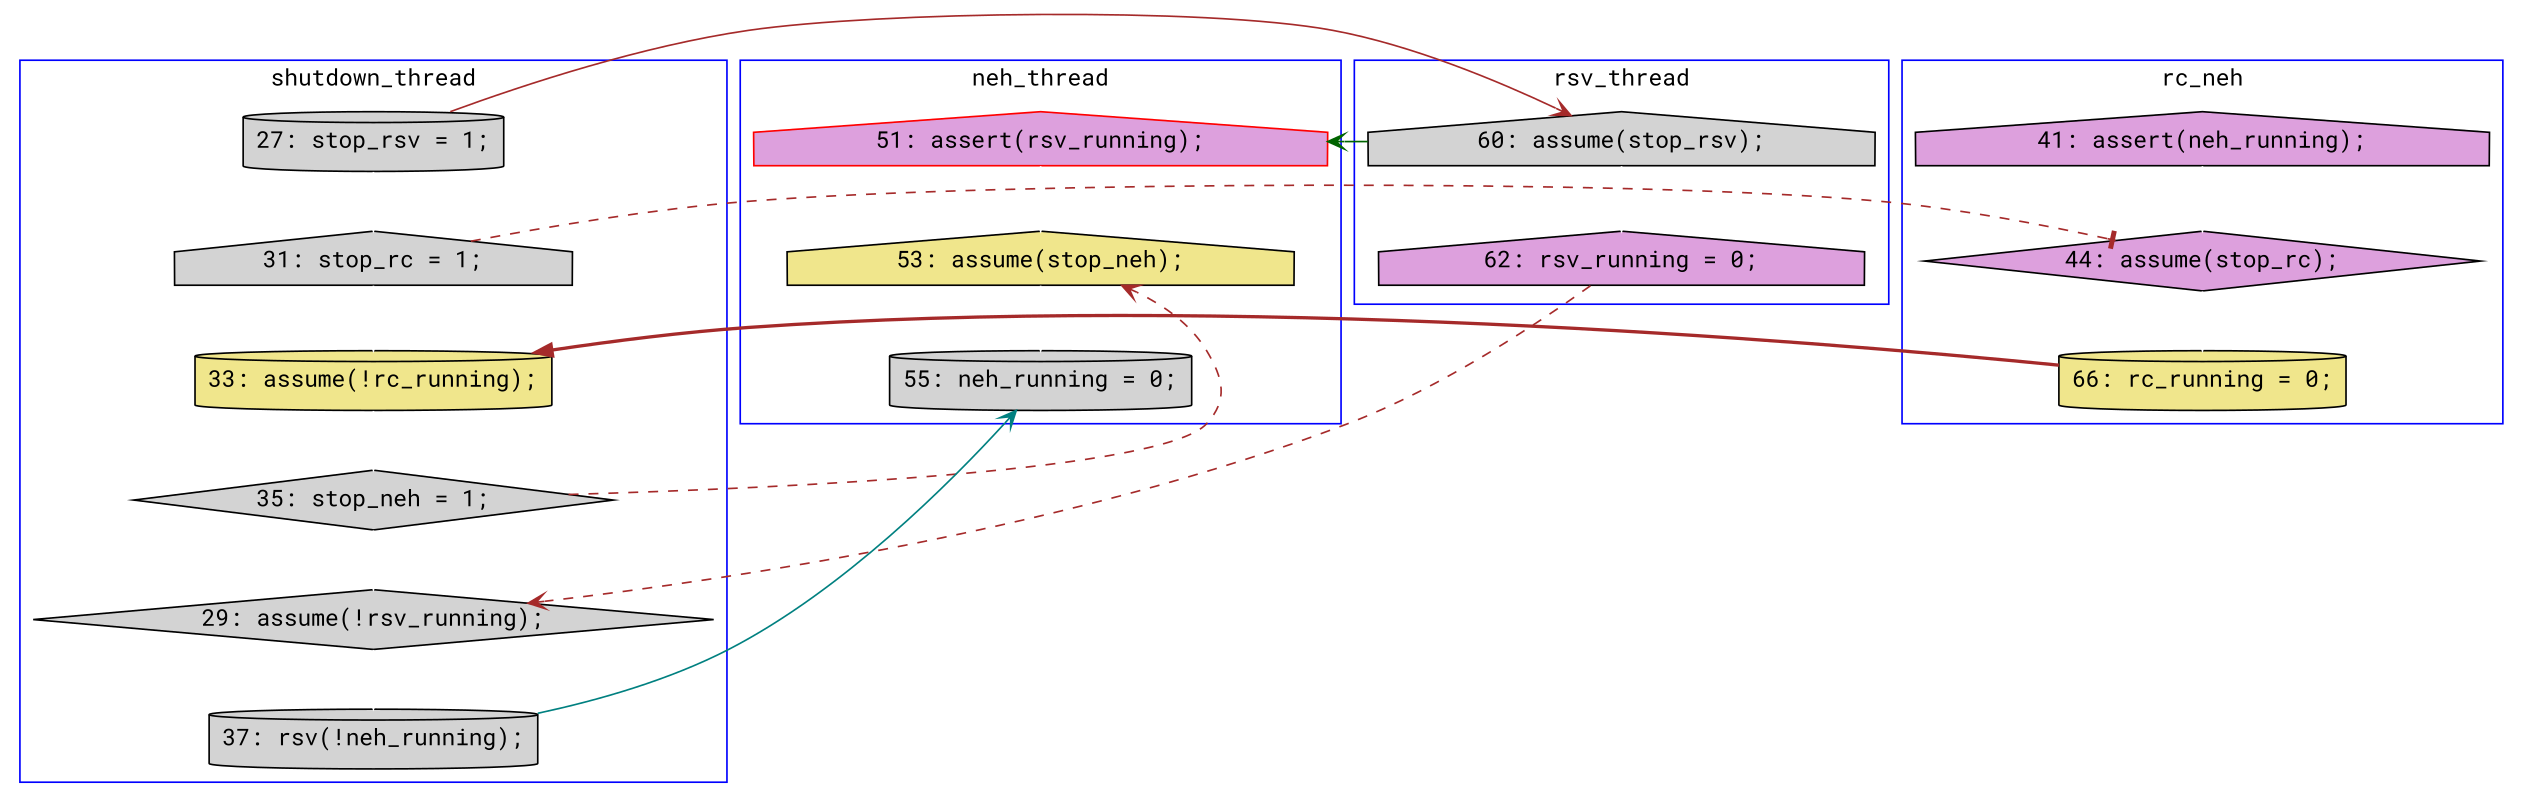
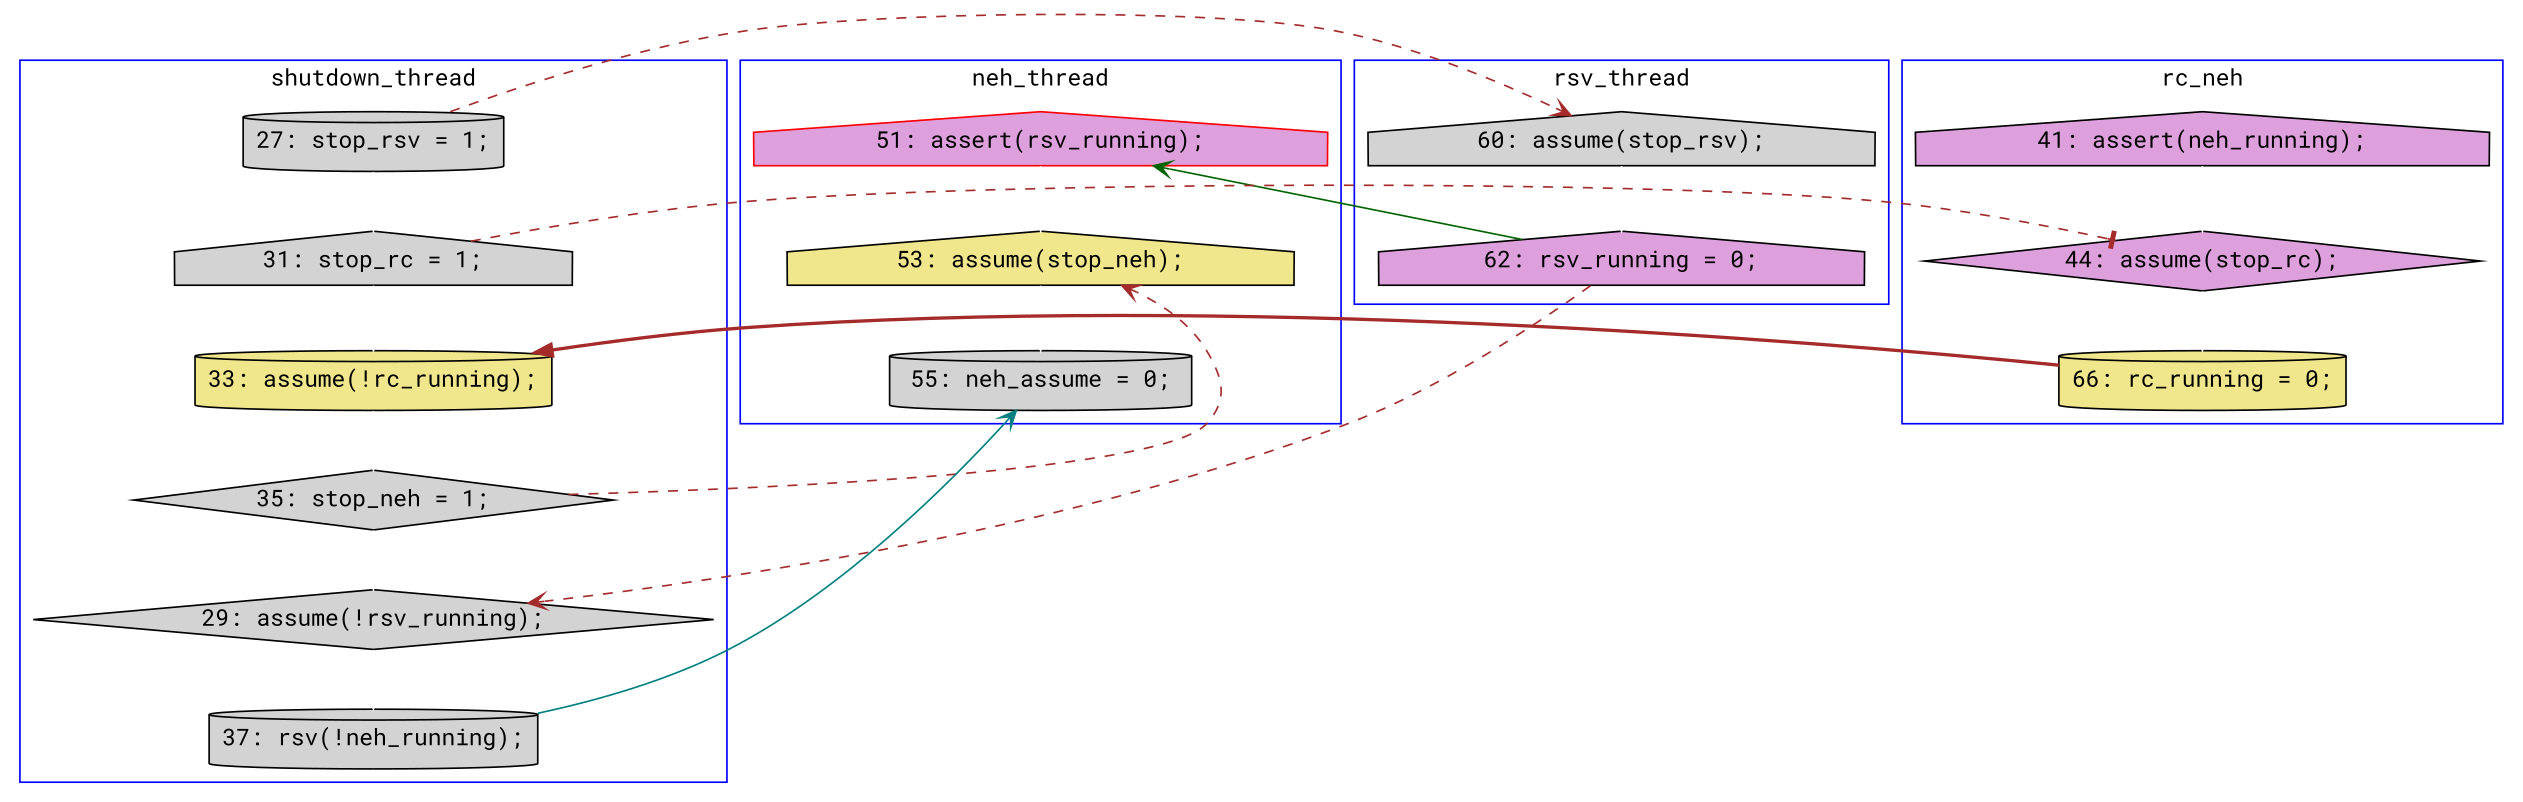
edge "27: stop_rsv = 1;" -> "60: assume(stop_rsv);": style solid -> dashed
edge "60: assume(stop_rsv);" -> "51: assert(rsv_running);": now "62: rsv_running = 0;" -> "51: assert(rsv_running);"
node "55: neh_running = 0;": label "55: neh_running = 0;" -> "55: neh_assume = 0;"
